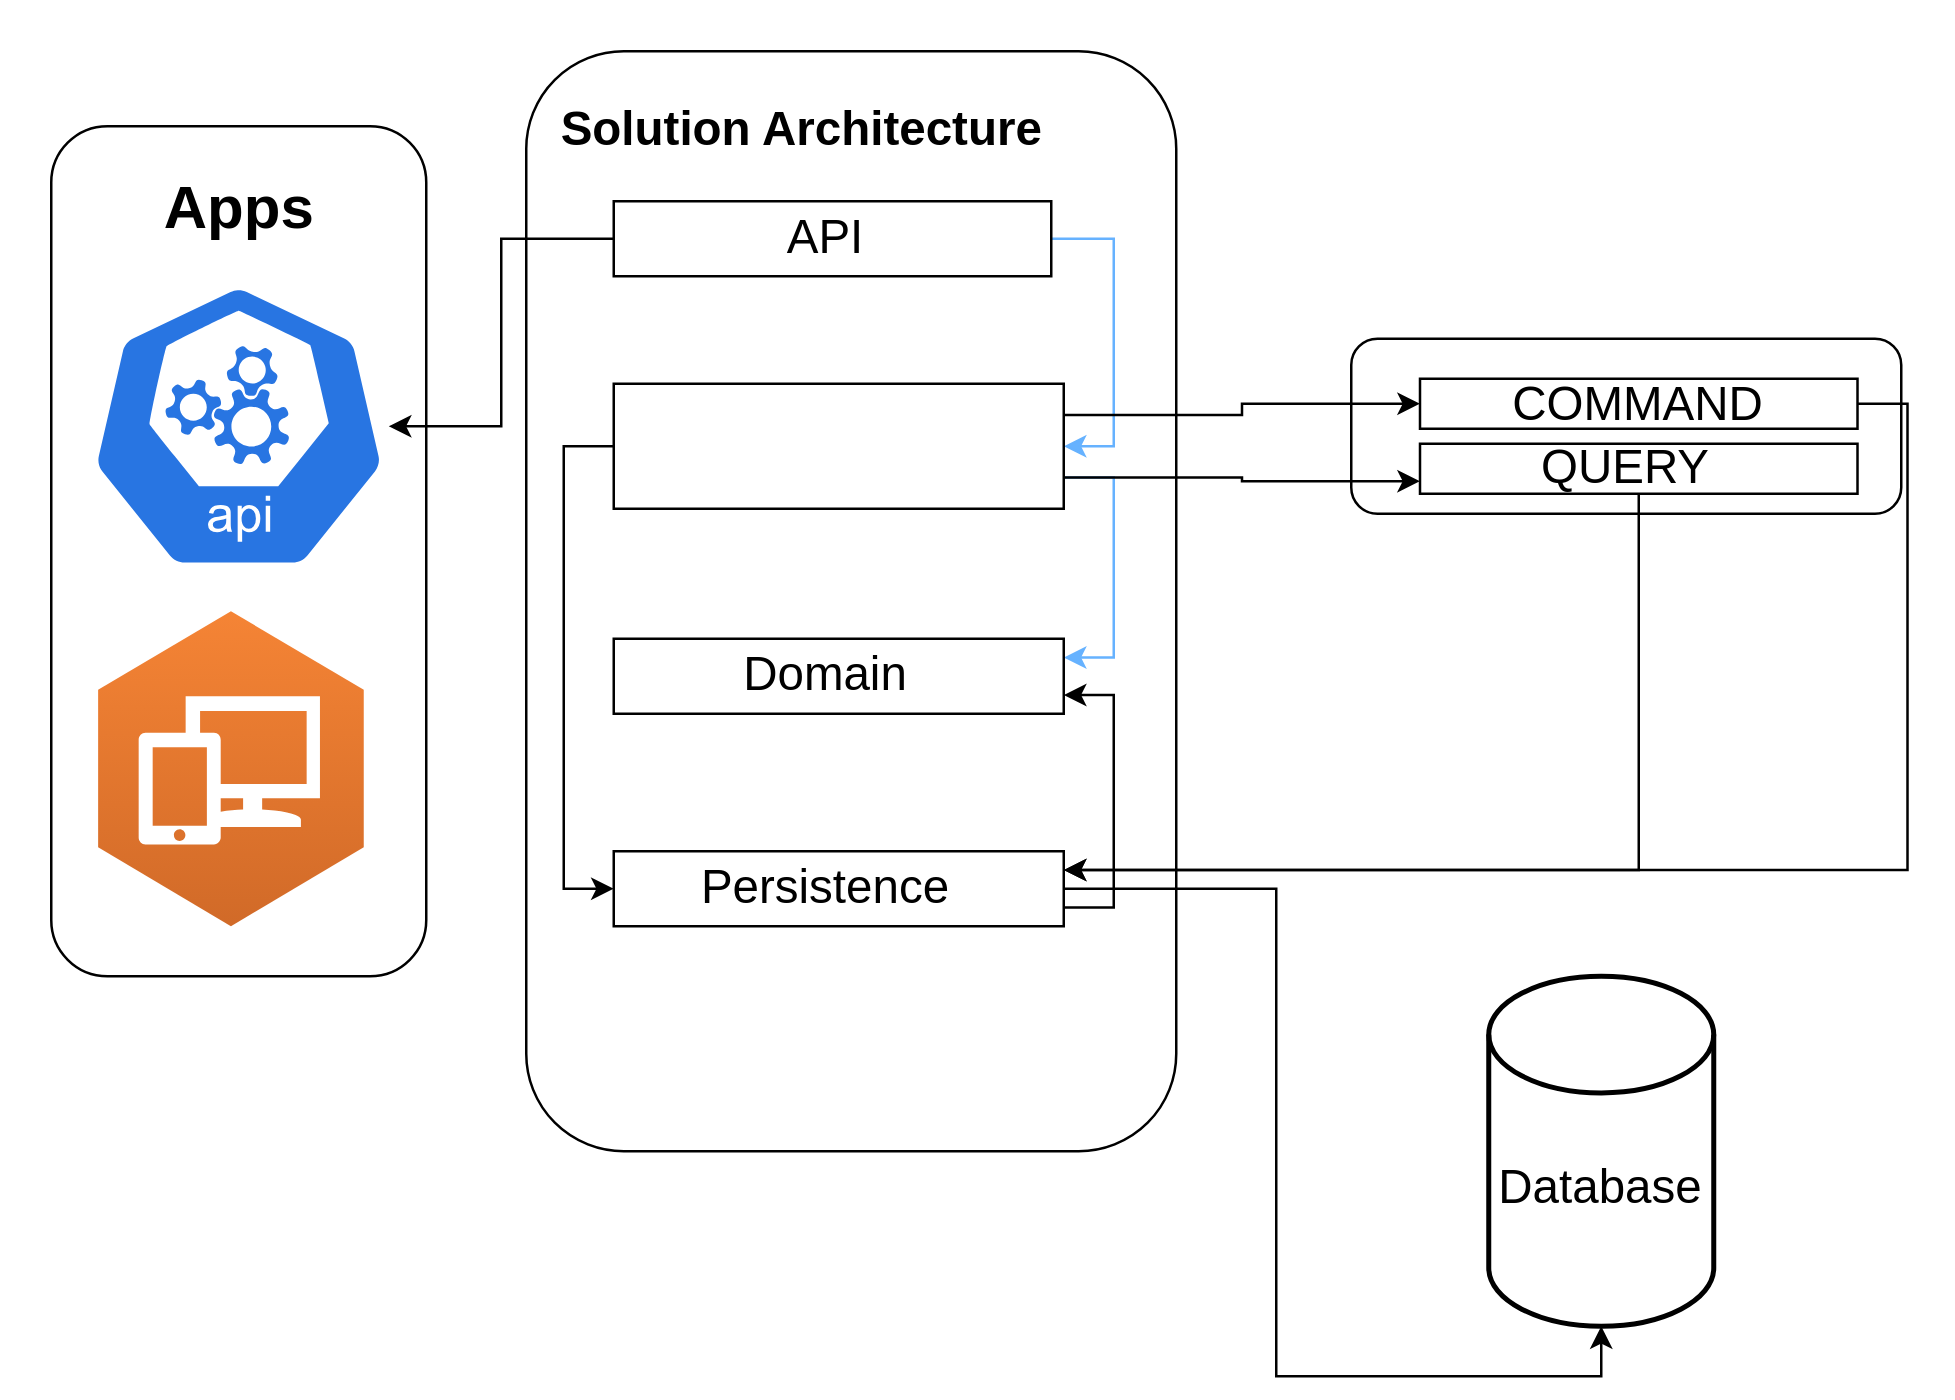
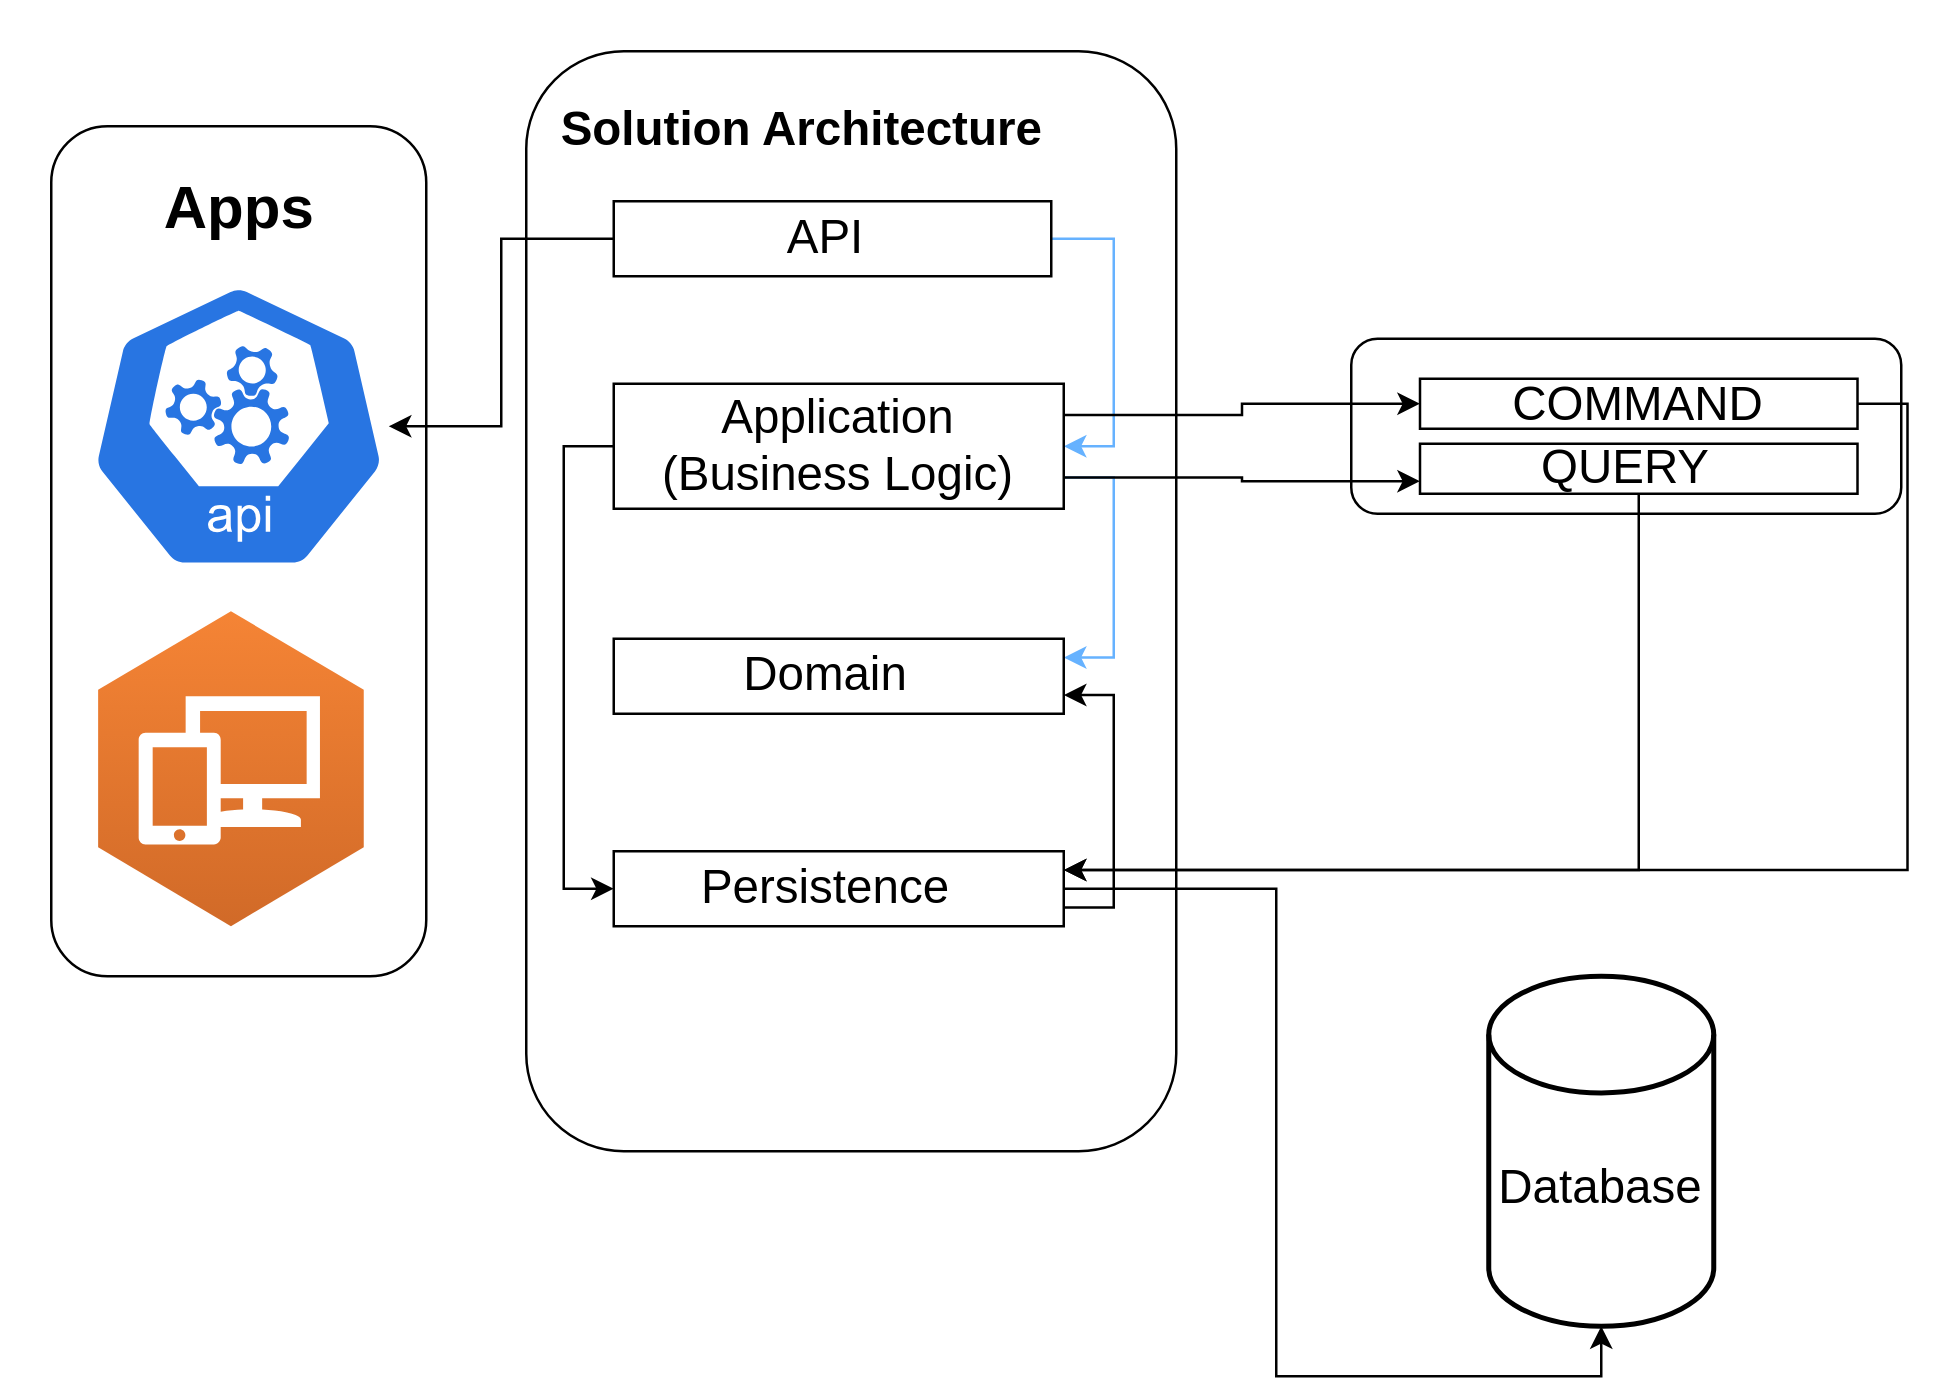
node "Application (Business Logic)": added
